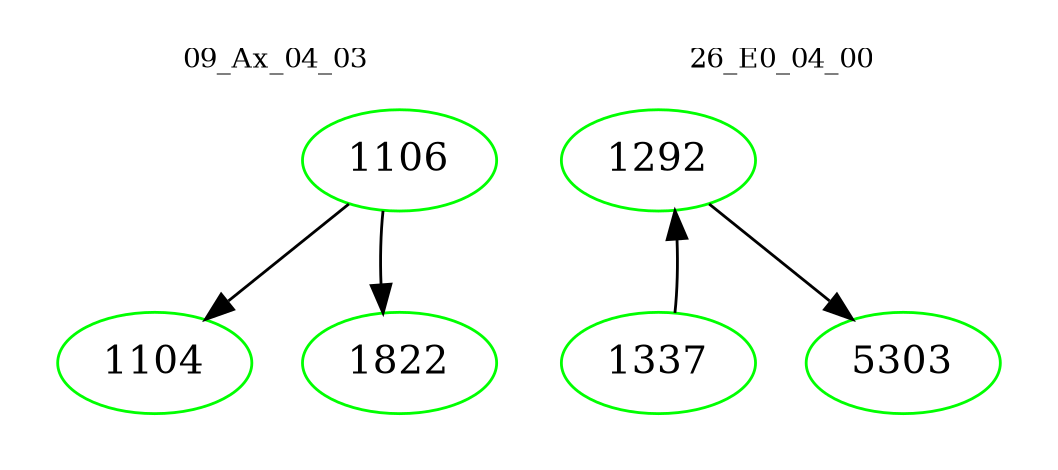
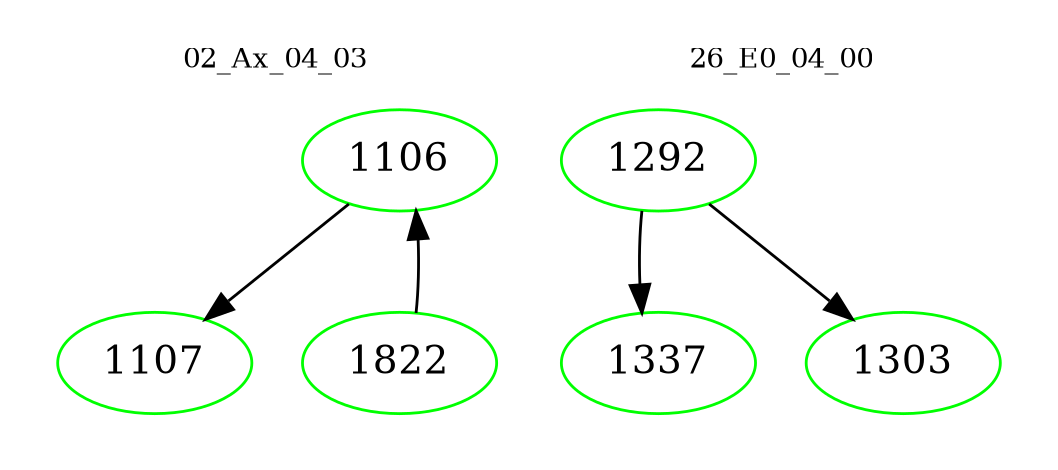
cluster "09_Ax_04_03": label "09_Ax_04_03" -> "02_Ax_04_03"
edge "1106" -> "1822": reversed
edge "1337" -> "1292": reversed
node "1104": label "1104" -> "1107"
node "5303": label "5303" -> "1303"
